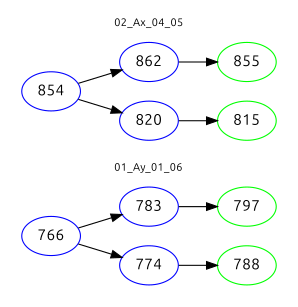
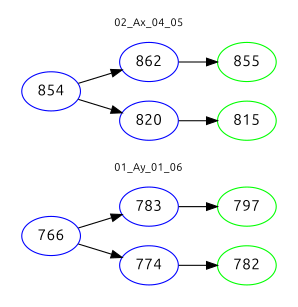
node "788": label "788" -> "782"
